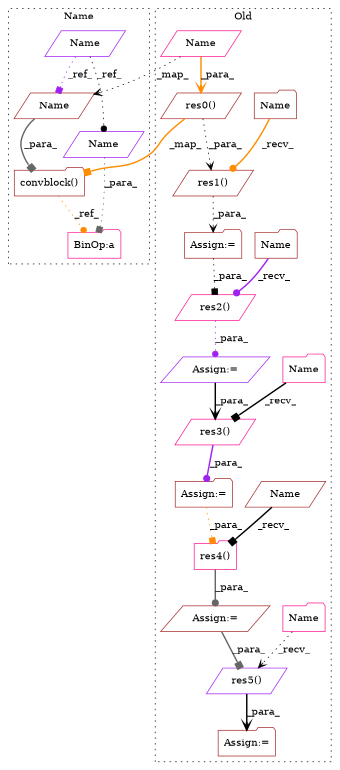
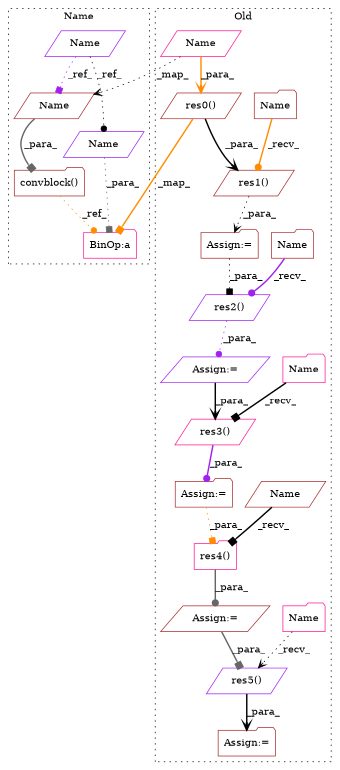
edge "res0()" -> "res1()": style dotted -> bold
edge "res0()" -> "convblock()": now "res0()" -> "BinOp:a"
node "res2()": color deeppink -> purple
